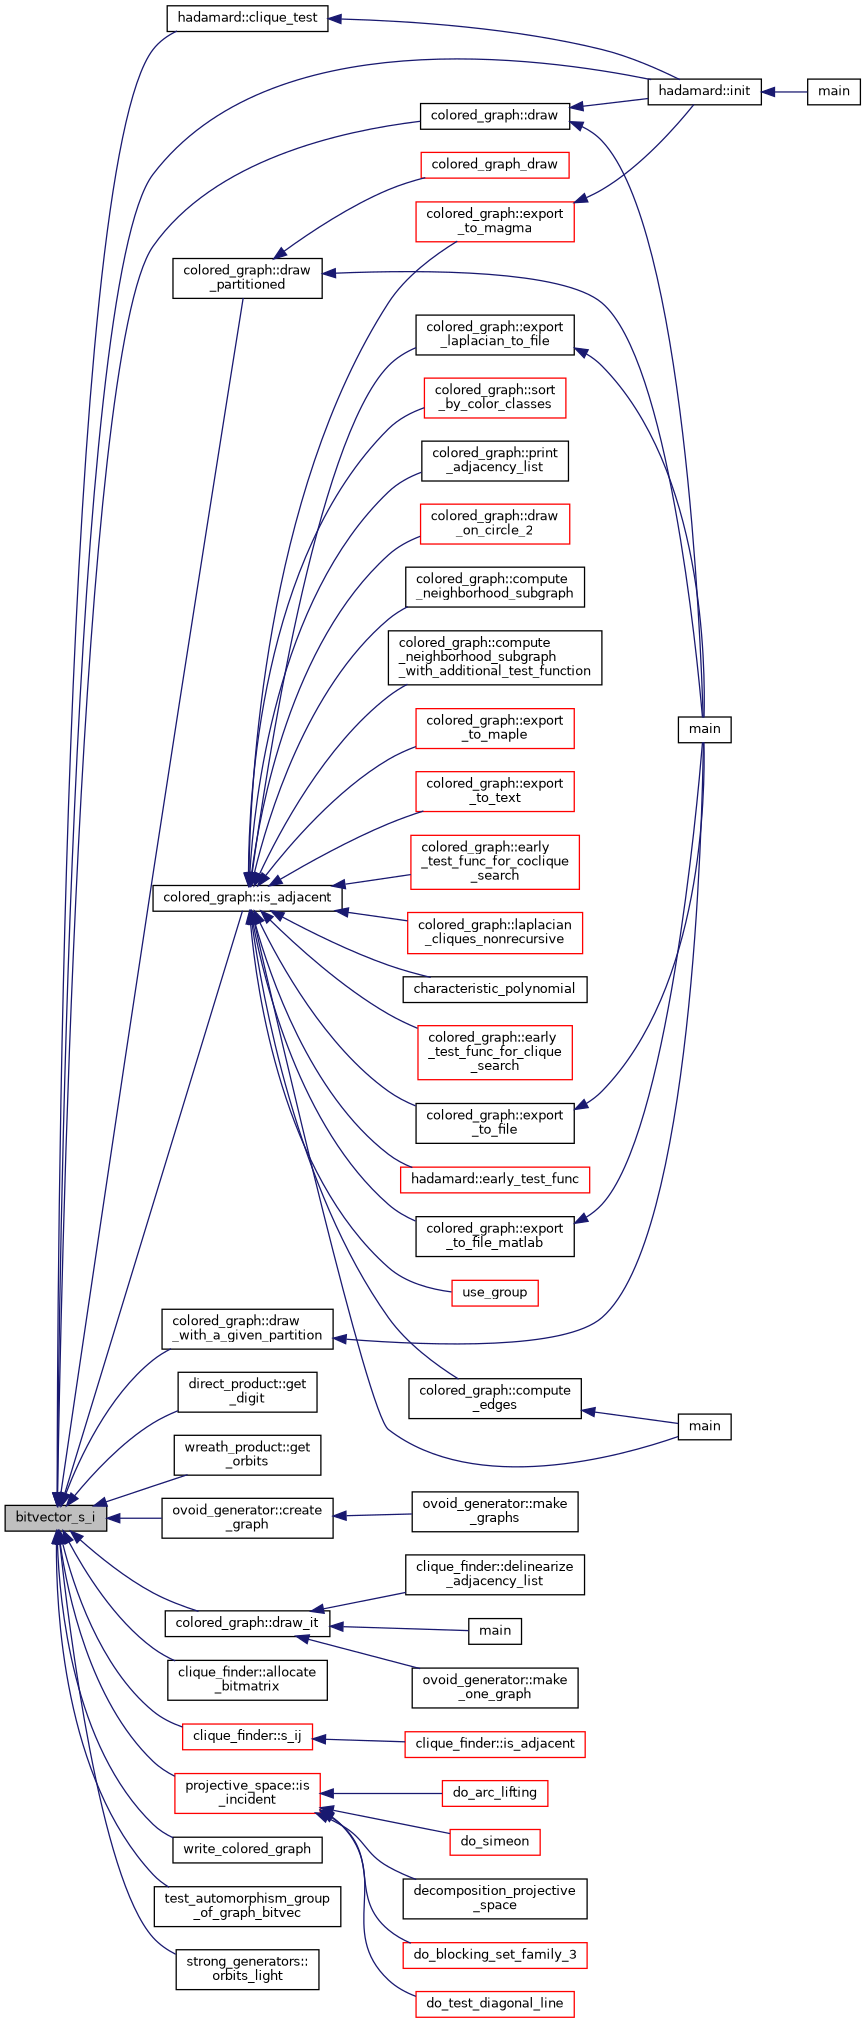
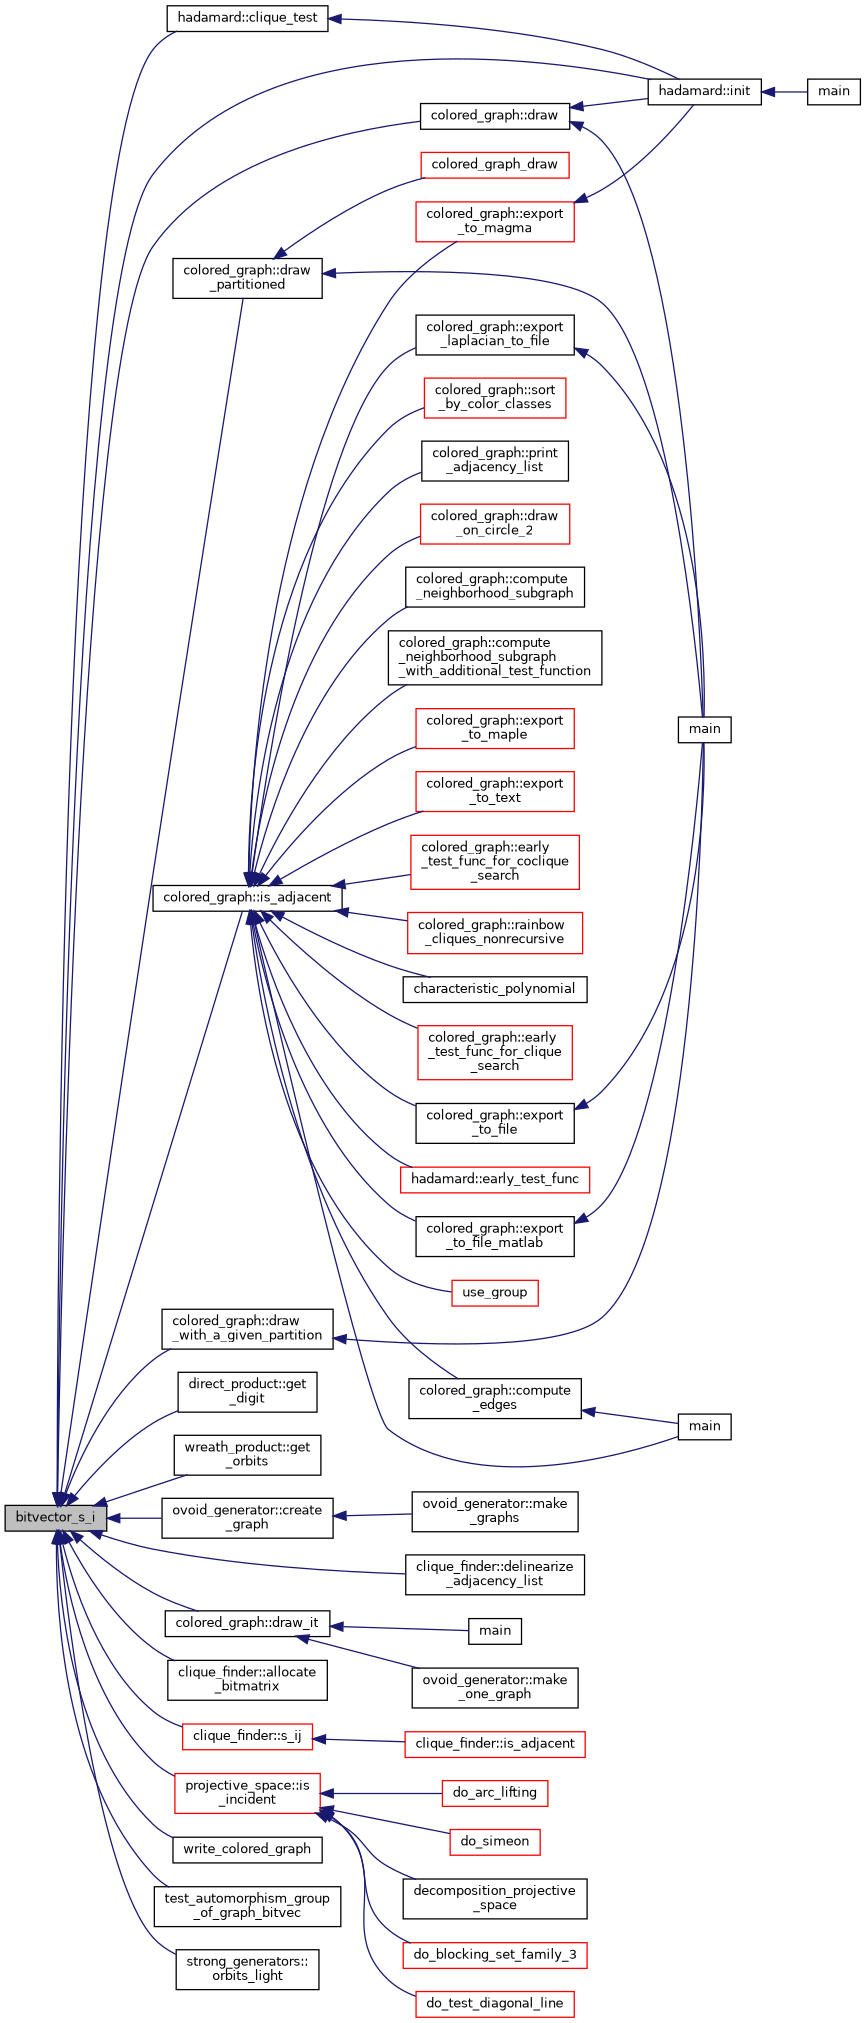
node "colored_graph::laplacian _cliques_nonrecursive": label "colored_graph::laplacian _cliques_nonrecursive" -> "colored_graph::rainbow _cliques_nonrecursive"
edge "clique_finder::delinearize _adjacency_list" -> "colored_graph::draw_it": now "clique_finder::delinearize _adjacency_list" -> "bitvector_s_i"
